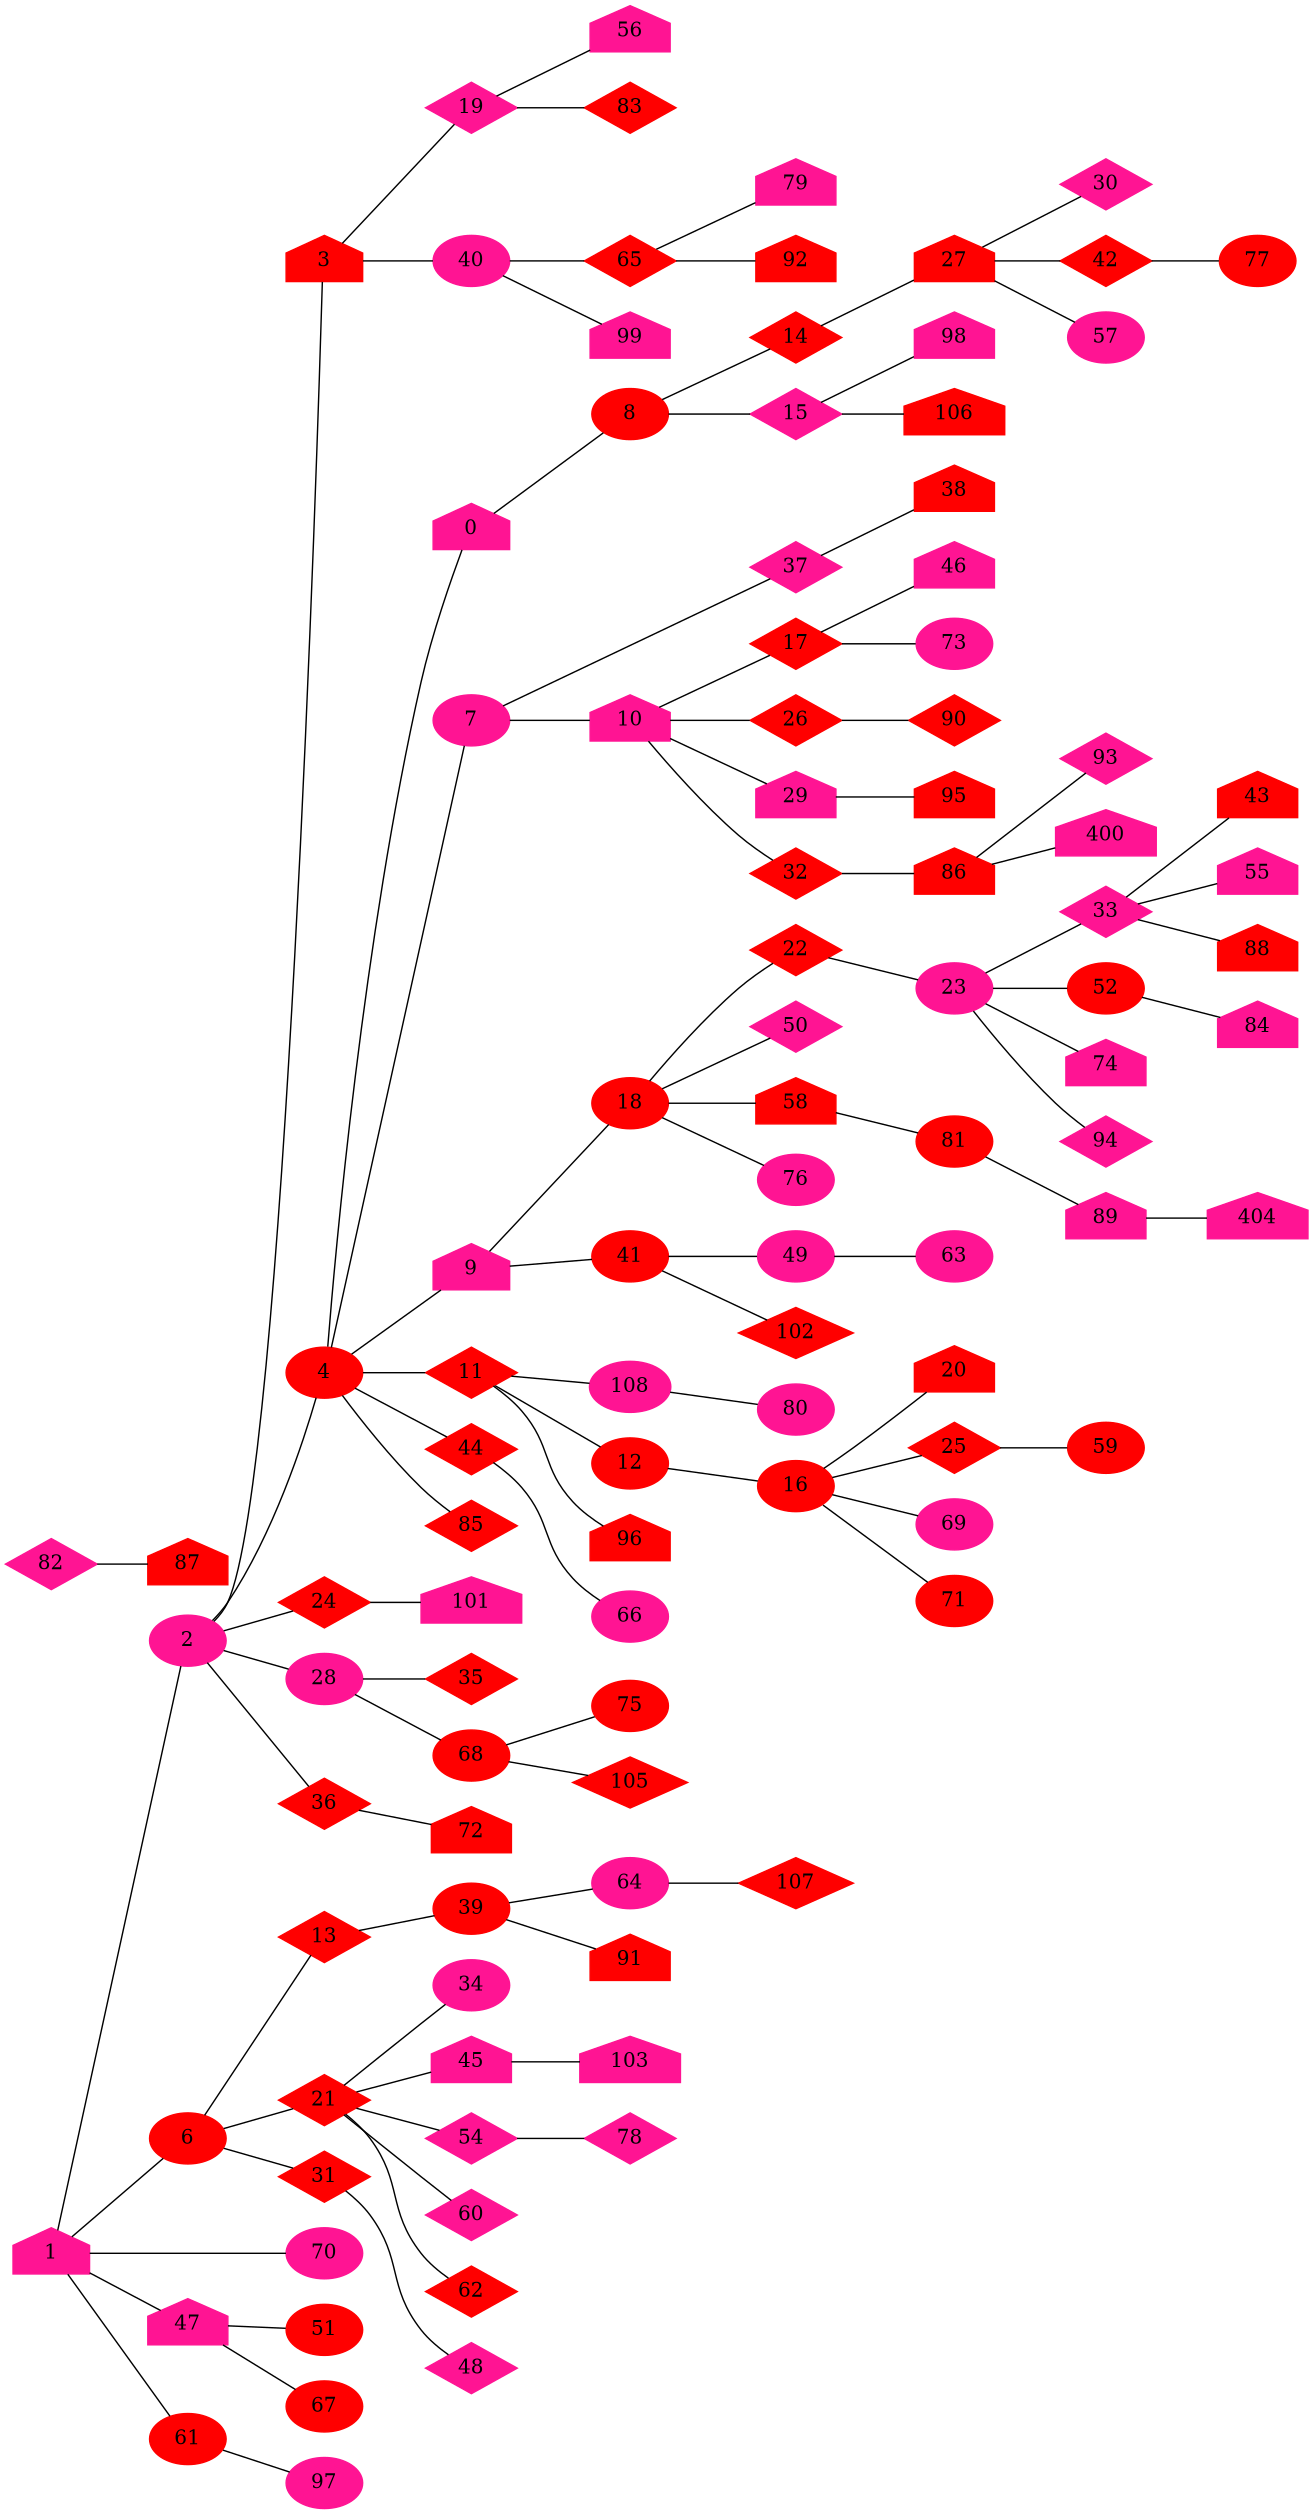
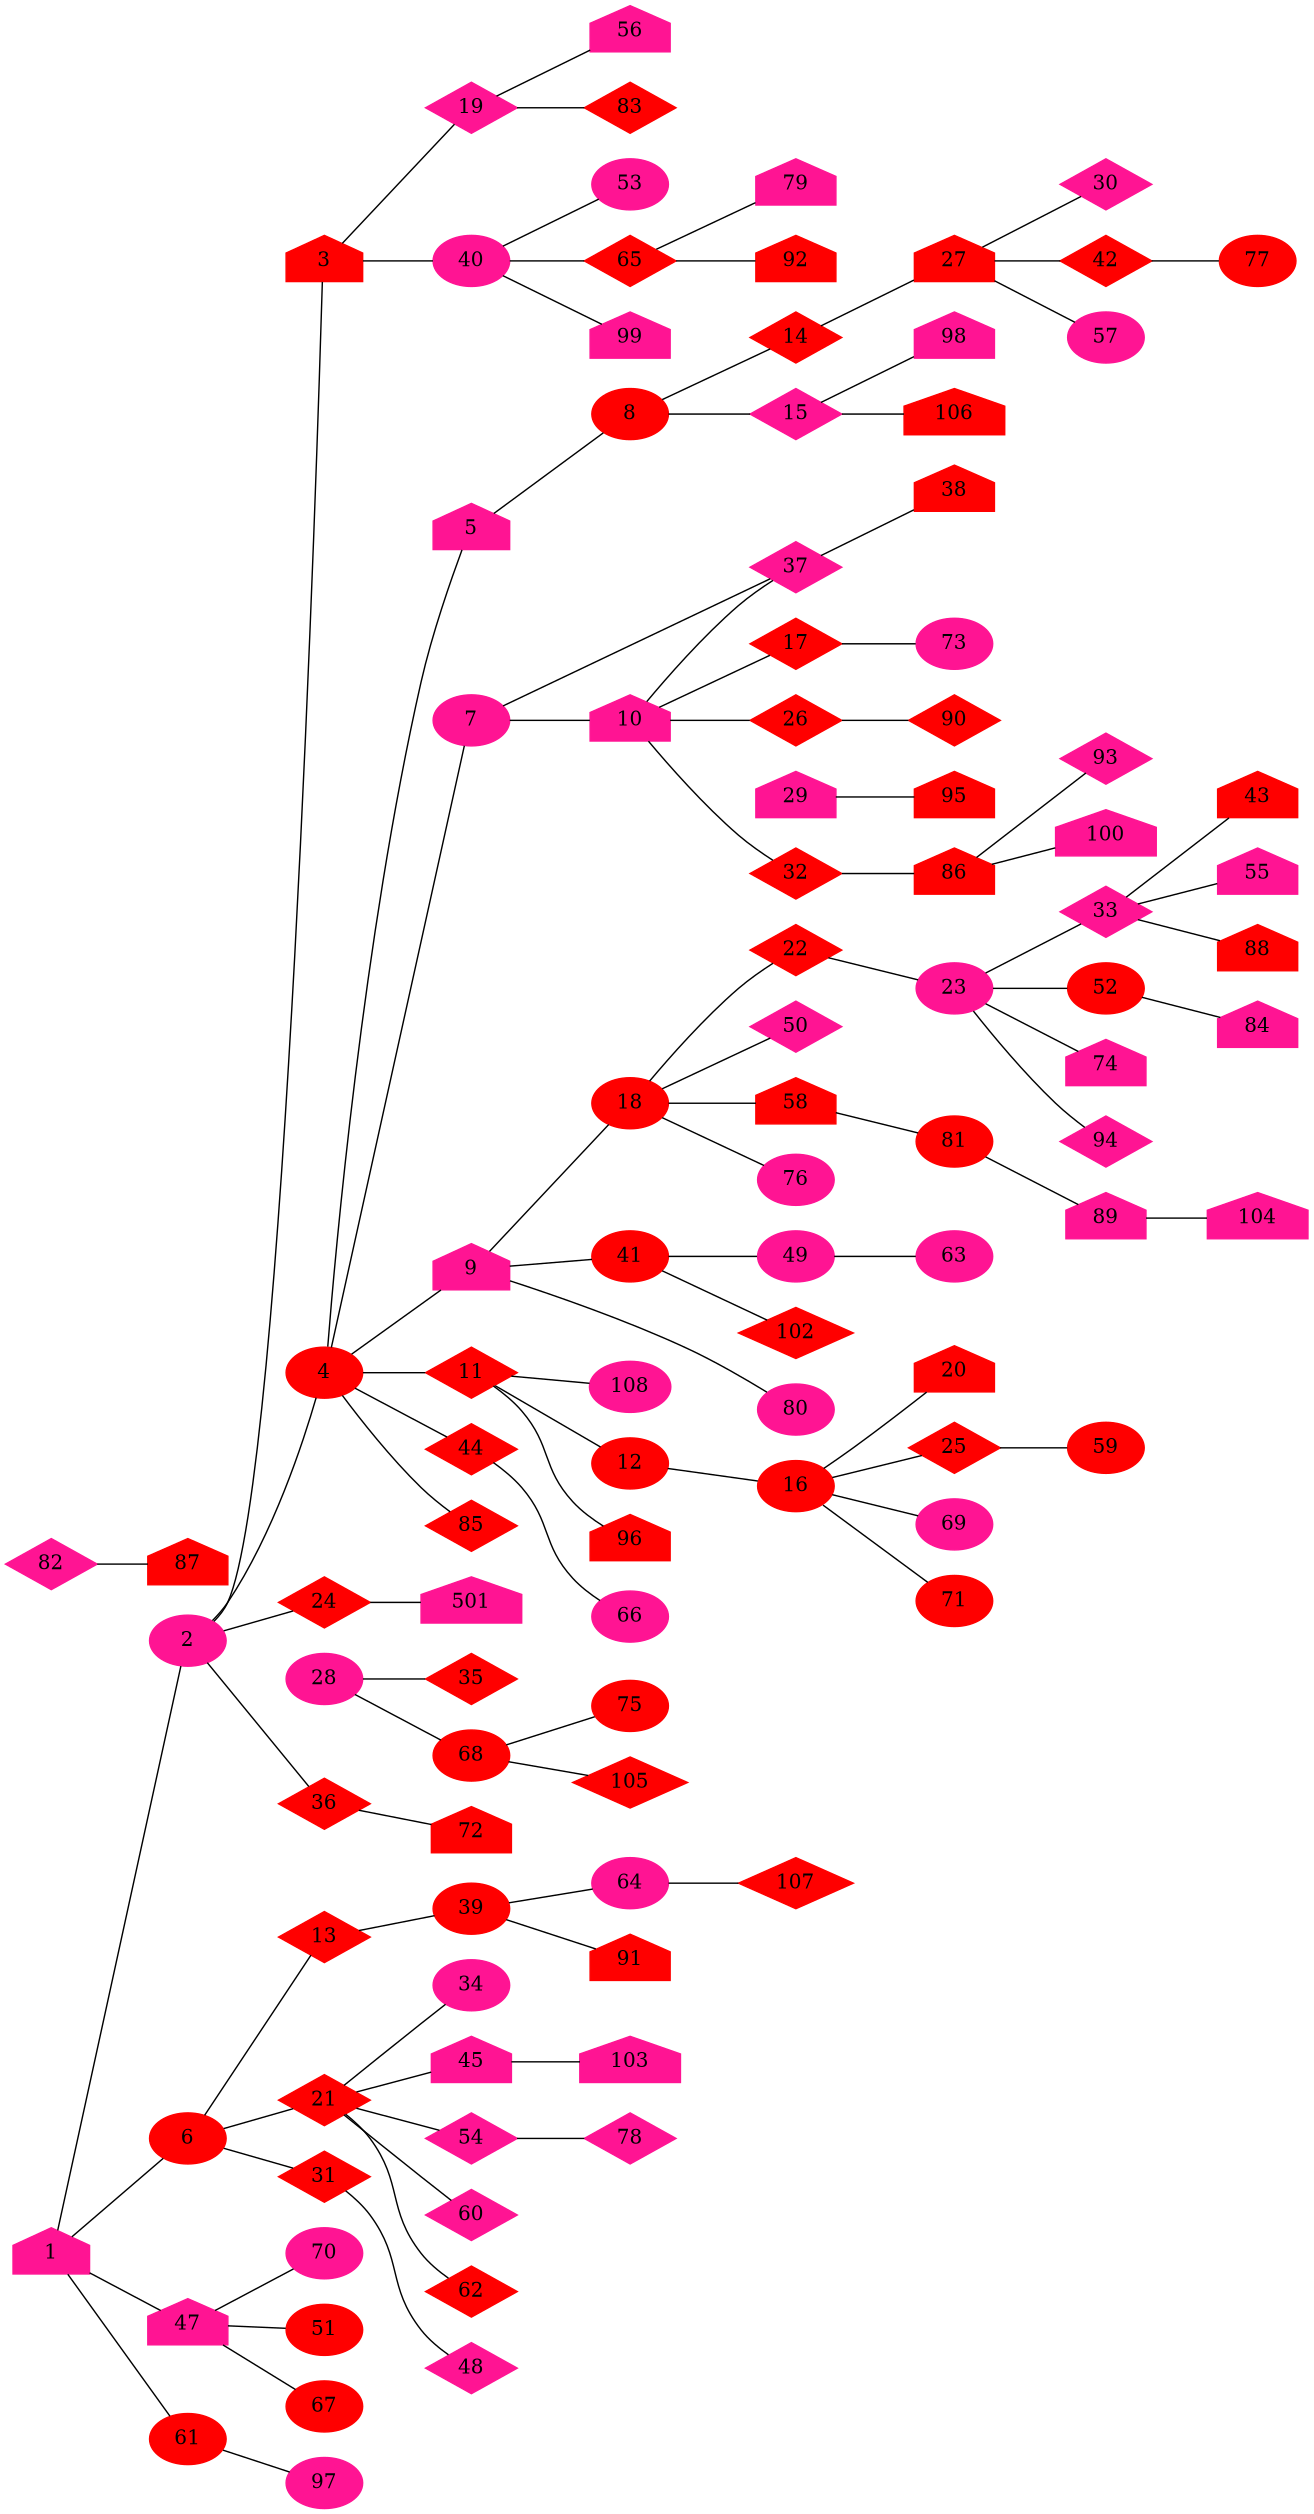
node "53": added
node "0": label "0" -> "5"
node "46": removed
edge "10" -- "29": now "10" -- "37"
node "400": label "400" -> "100"
node "404": label "404" -> "104"
edge "108" -- "80": now "9" -- "80"
node "101": label "101" -> "501"
edge "2" -- "28": removed
edge "1" -- "70": now "47" -- "70"
